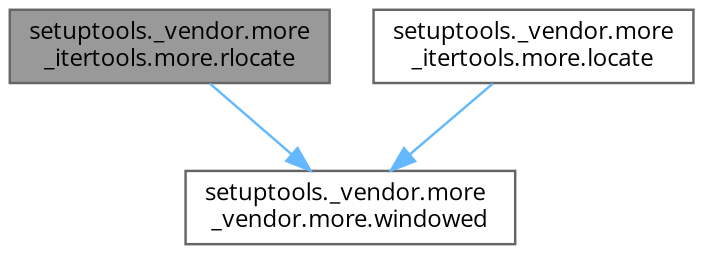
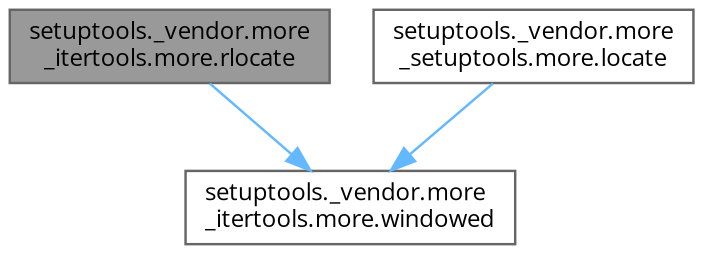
node "setuptools._vendor.more _itertools.more.locate": label "setuptools._vendor.more _itertools.more.locate" -> "setuptools._vendor.more _setuptools.more.locate"
node "setuptools._vendor.more _vendor.more.windowed": label "setuptools._vendor.more _vendor.more.windowed" -> "setuptools._vendor.more _itertools.more.windowed"
